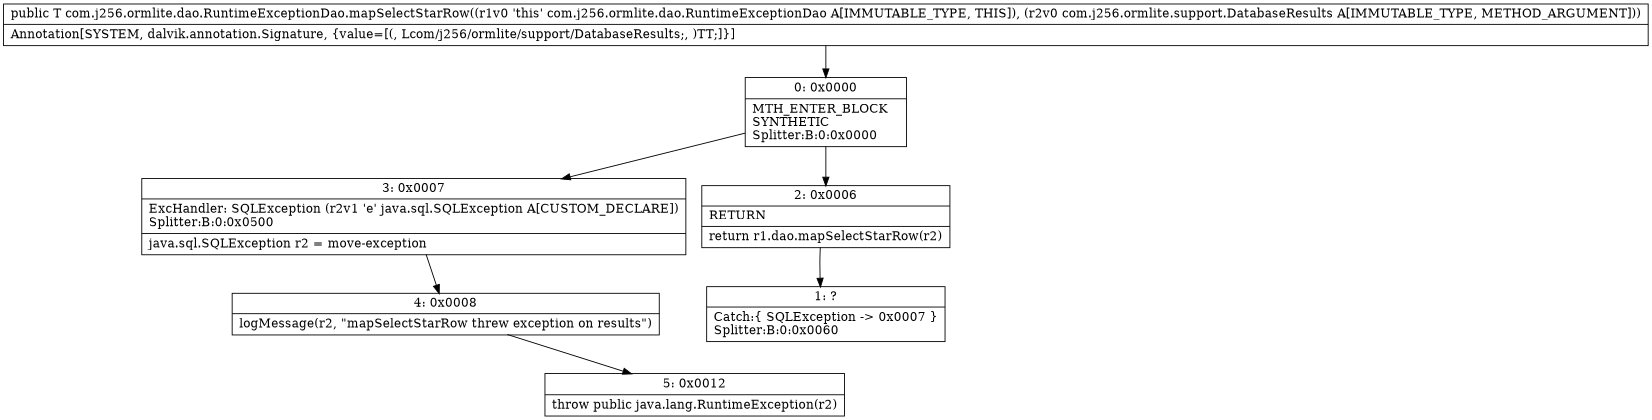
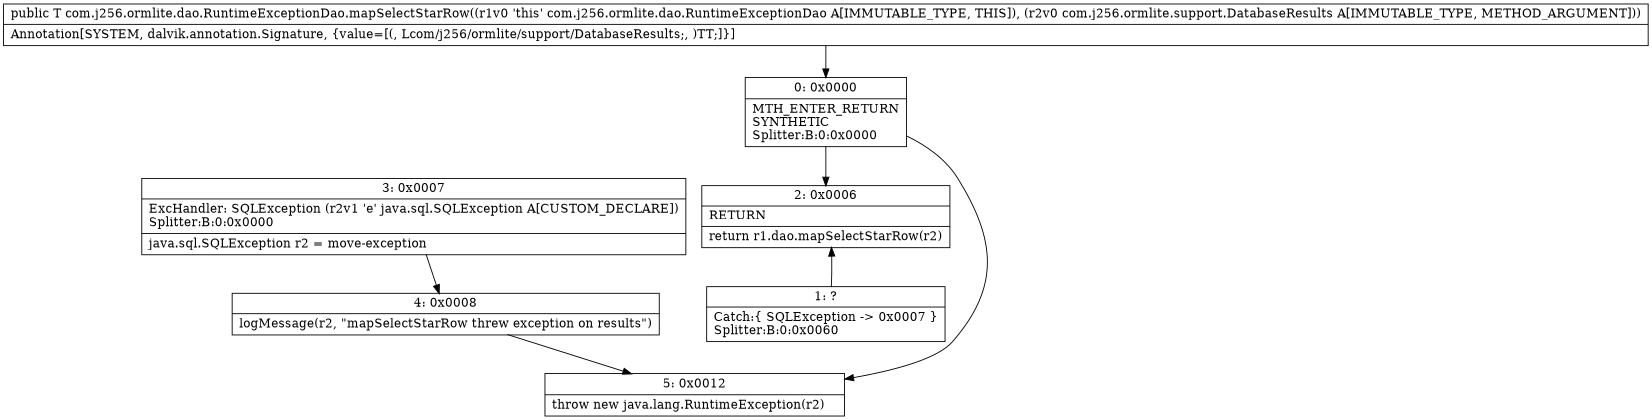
node "0: 0x0000": text "MTH_ENTER_BLOCK" -> "MTH_ENTER_RETURN"
edge "0: 0x0000" -> "3: 0x0007": now "0: 0x0000" -> "5: 0x0012"
node "3: 0x0007": text "Splitter:B:0:0x0500" -> "Splitter:B:0:0x0000"
edge "2: 0x0006" -> "1: ?": reversed
node "5: 0x0012": text "throw public java.lang.RuntimeException(r2)" -> "throw new java.lang.RuntimeException(r2)"
